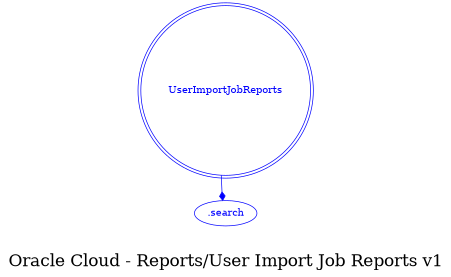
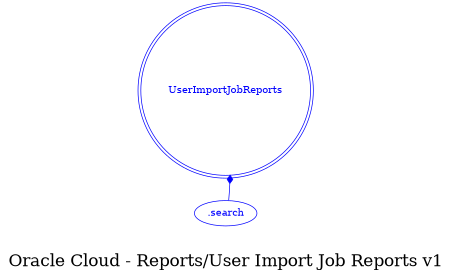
edge "UserImportJobReports" -> ".search": reversed
